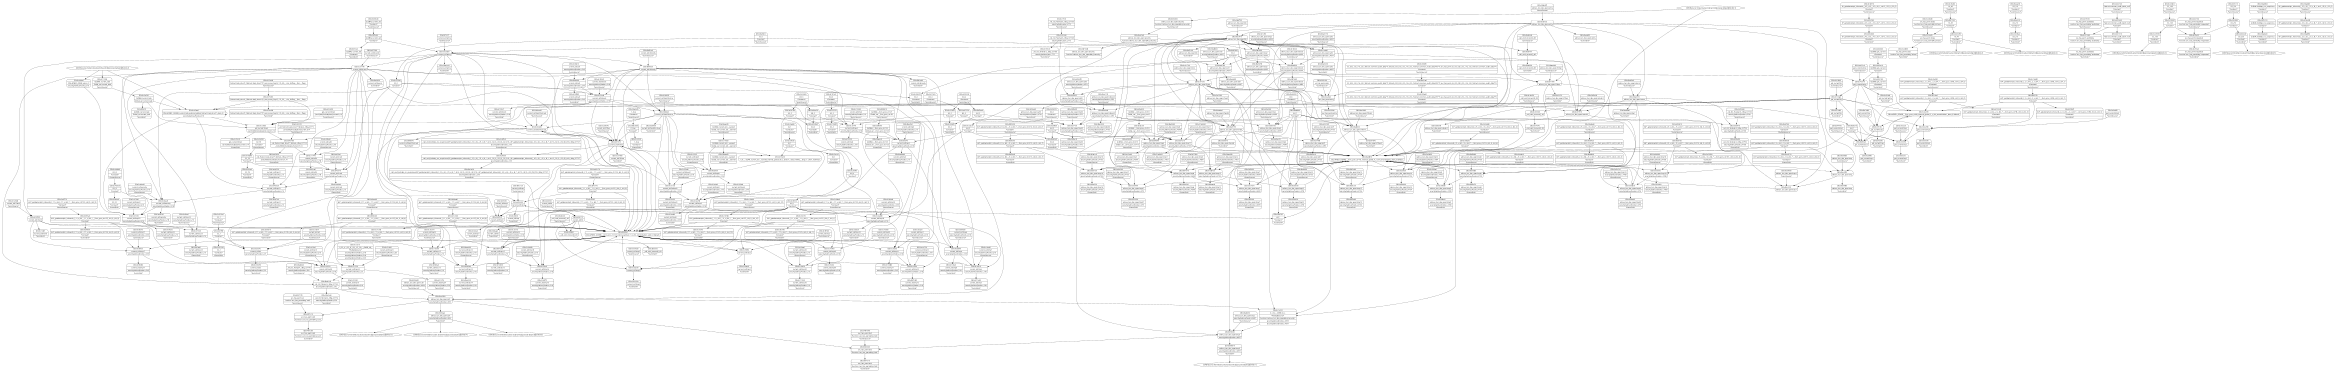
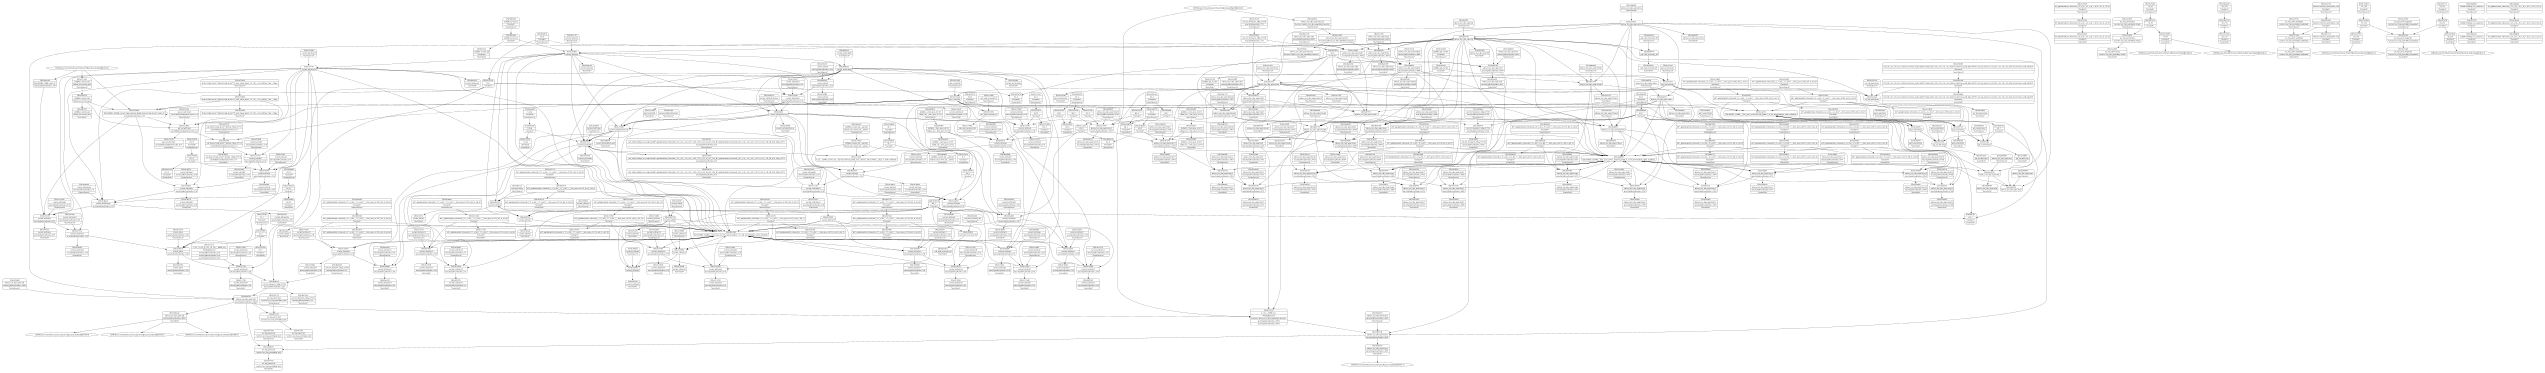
node "CE0x3c1f0c0": removed
edge "CE0x3c12680" -> "CE0x3c37390": now "CE0x3c12680" -> "CE0x3c126f0"
